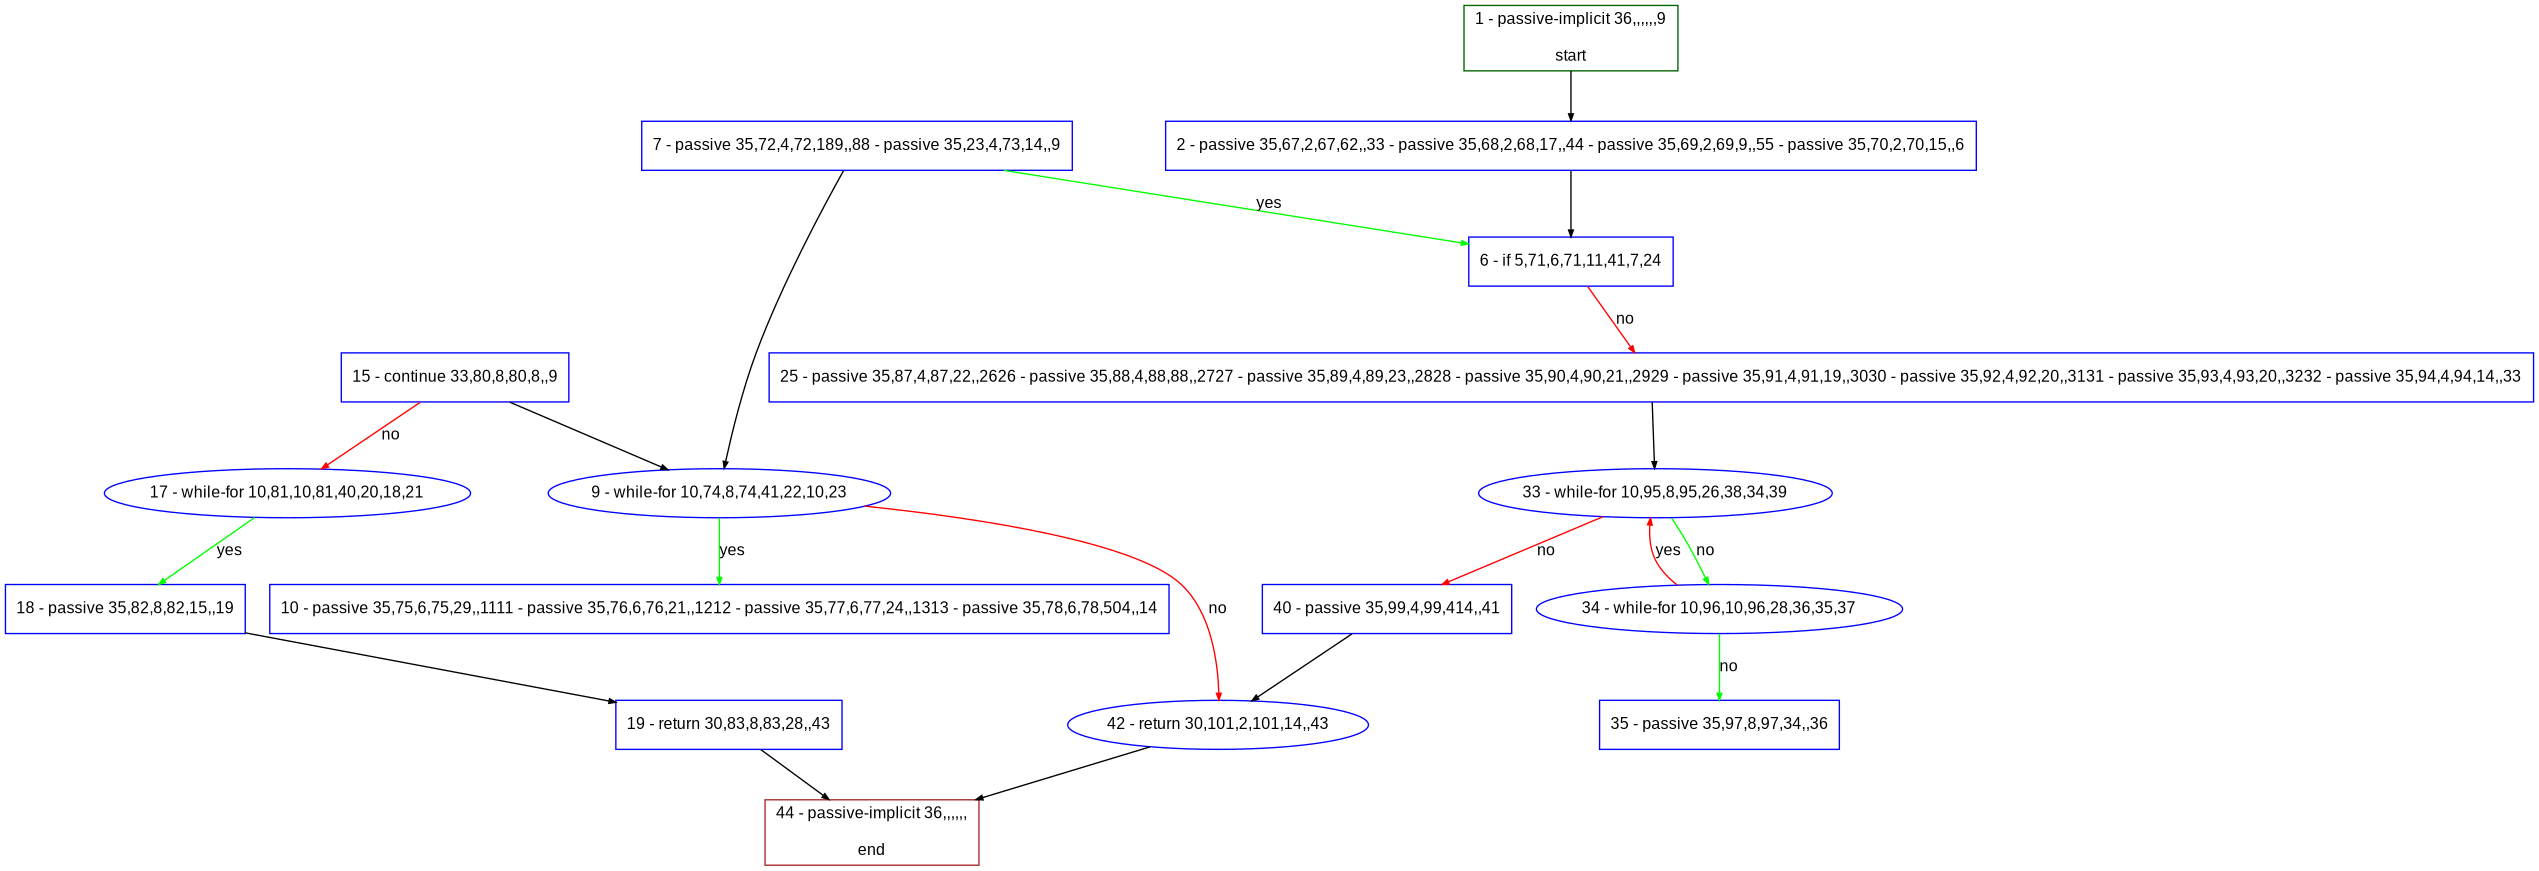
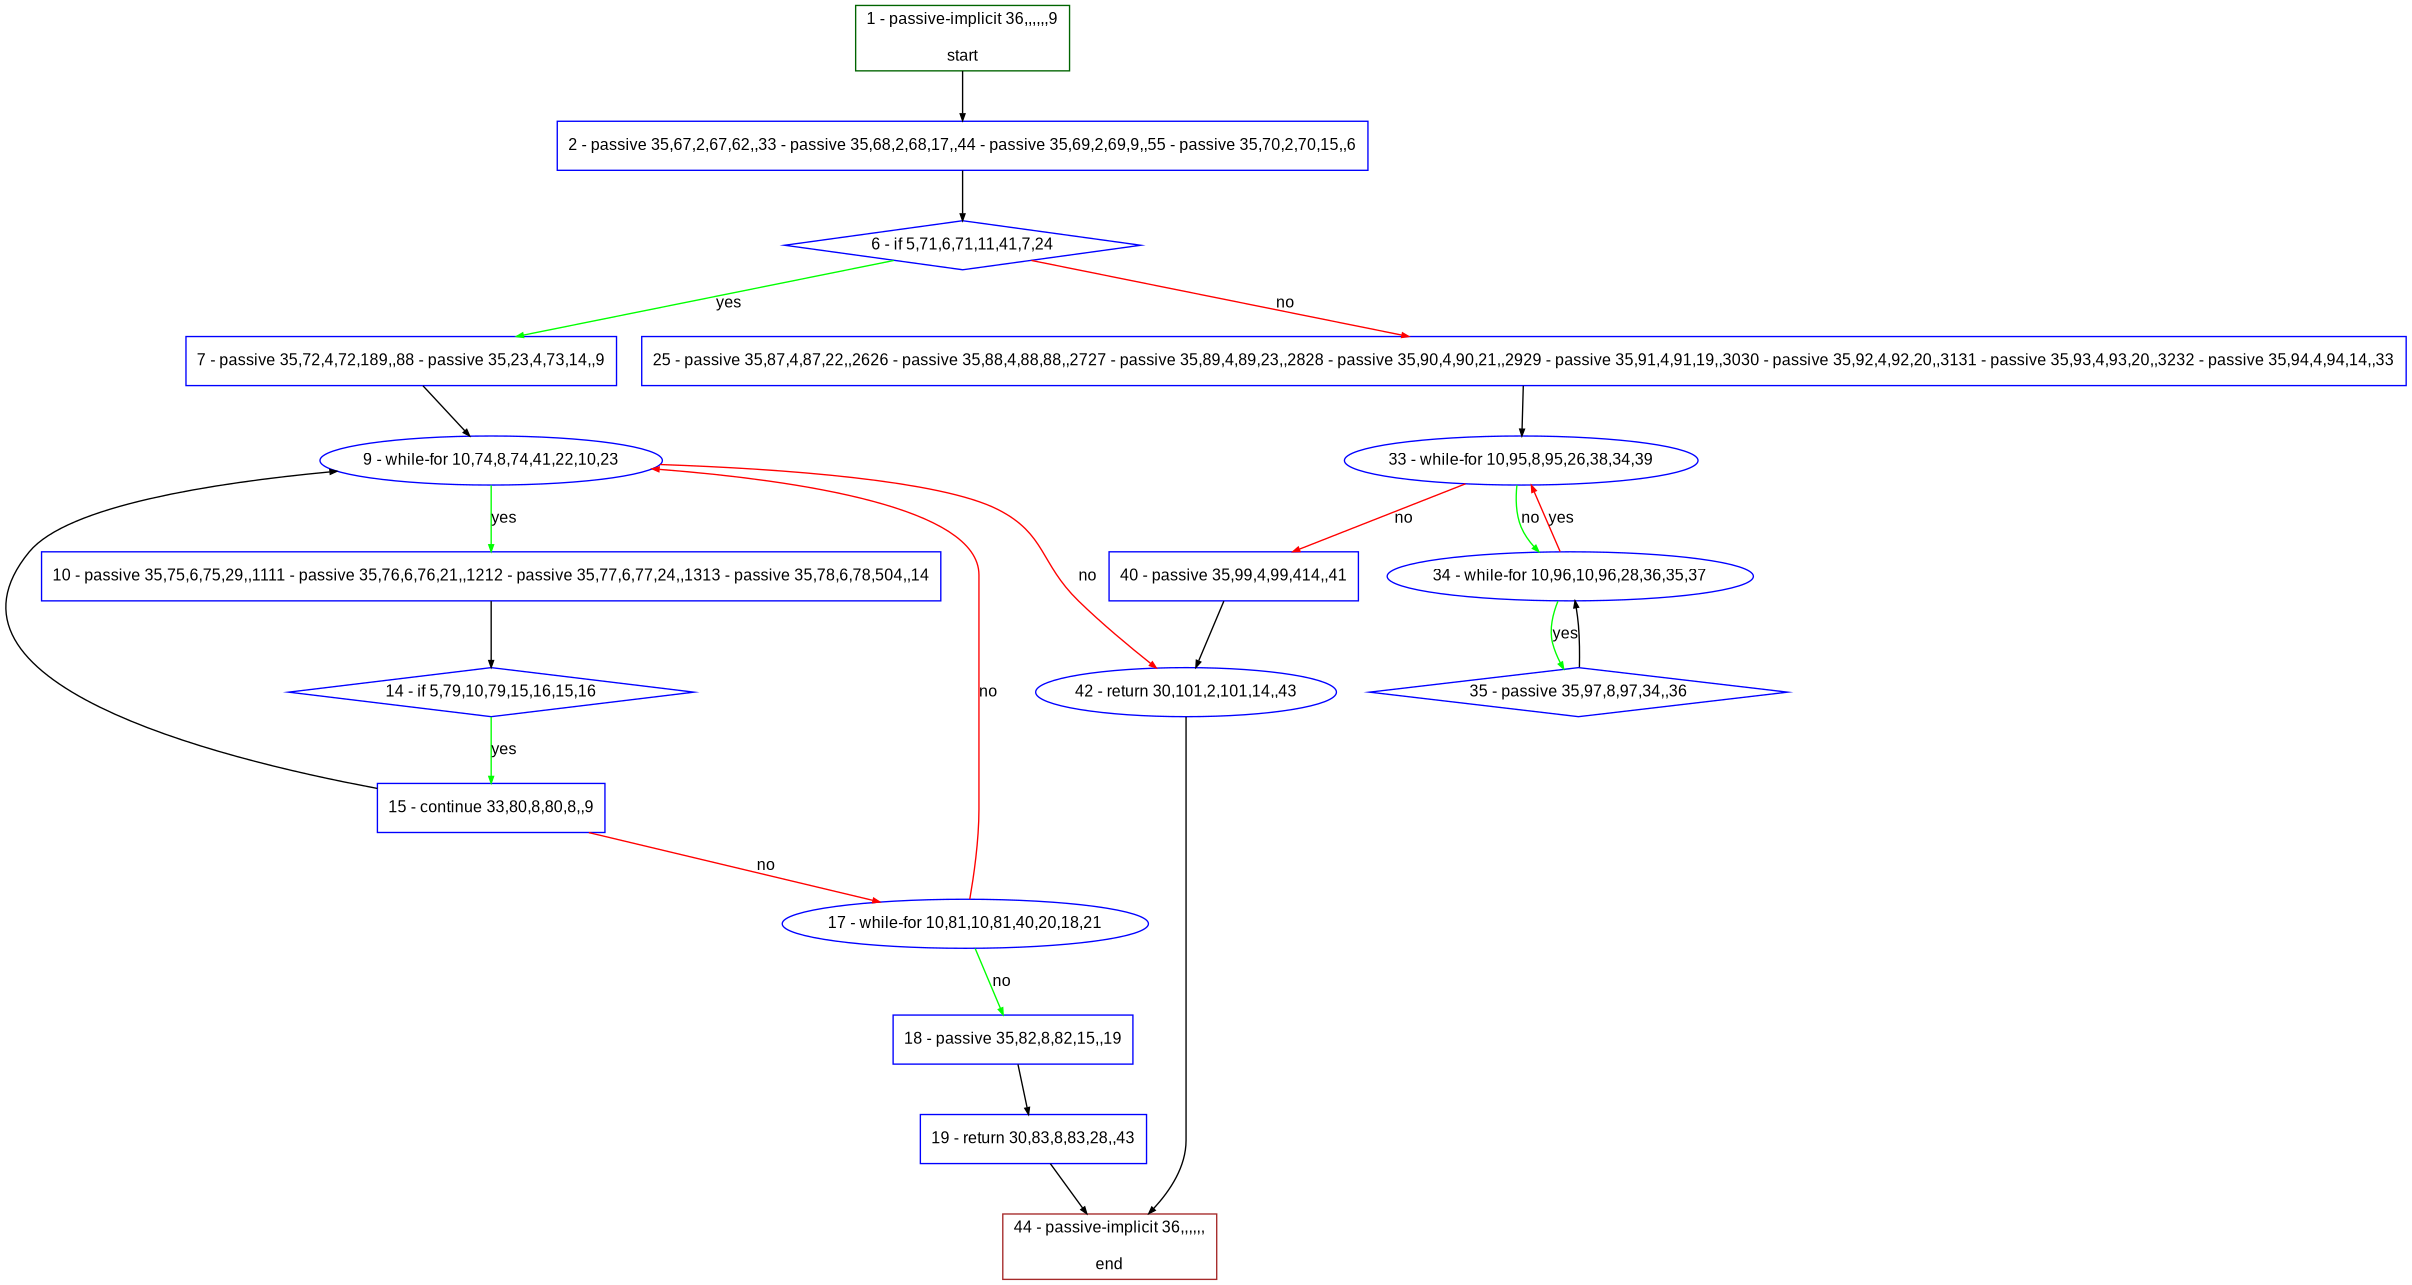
edge "7 - passive 35,72,4,72,189,,88 - passive 35,23,4,73,14,,9" -> "6 - if 5,71,6,71,11,41,7,24": reversed
node "6 - if 5,71,6,71,11,41,7,24": shape box -> diamond
edge "17 - while-for 10,81,10,81,40,20,18,21" -> "18 - passive 35,82,8,82,15,,19": label "yes" -> "no"
edge "17 - while-for 10,81,10,81,40,20,18,21" -> "9 - while-for 10,74,8,74,41,22,10,23": added, label "no"
edge "35 - passive 35,97,8,97,34,,36" -> "34 - while-for 10,96,10,96,28,36,35,37": added
edge "34 - while-for 10,96,10,96,28,36,35,37" -> "35 - passive 35,97,8,97,34,,36": label "no" -> "yes"
node "14 - if 5,79,10,79,15,16,15,16": added
node "35 - passive 35,97,8,97,34,,36": shape box -> diamond
